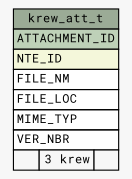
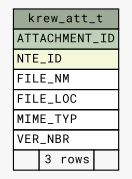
node "krew_att_t": text "3 krew" -> "3 rows"
